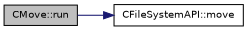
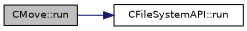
node "CFileSystemAPI::move": label "CFileSystemAPI::move" -> "CFileSystemAPI::run"
